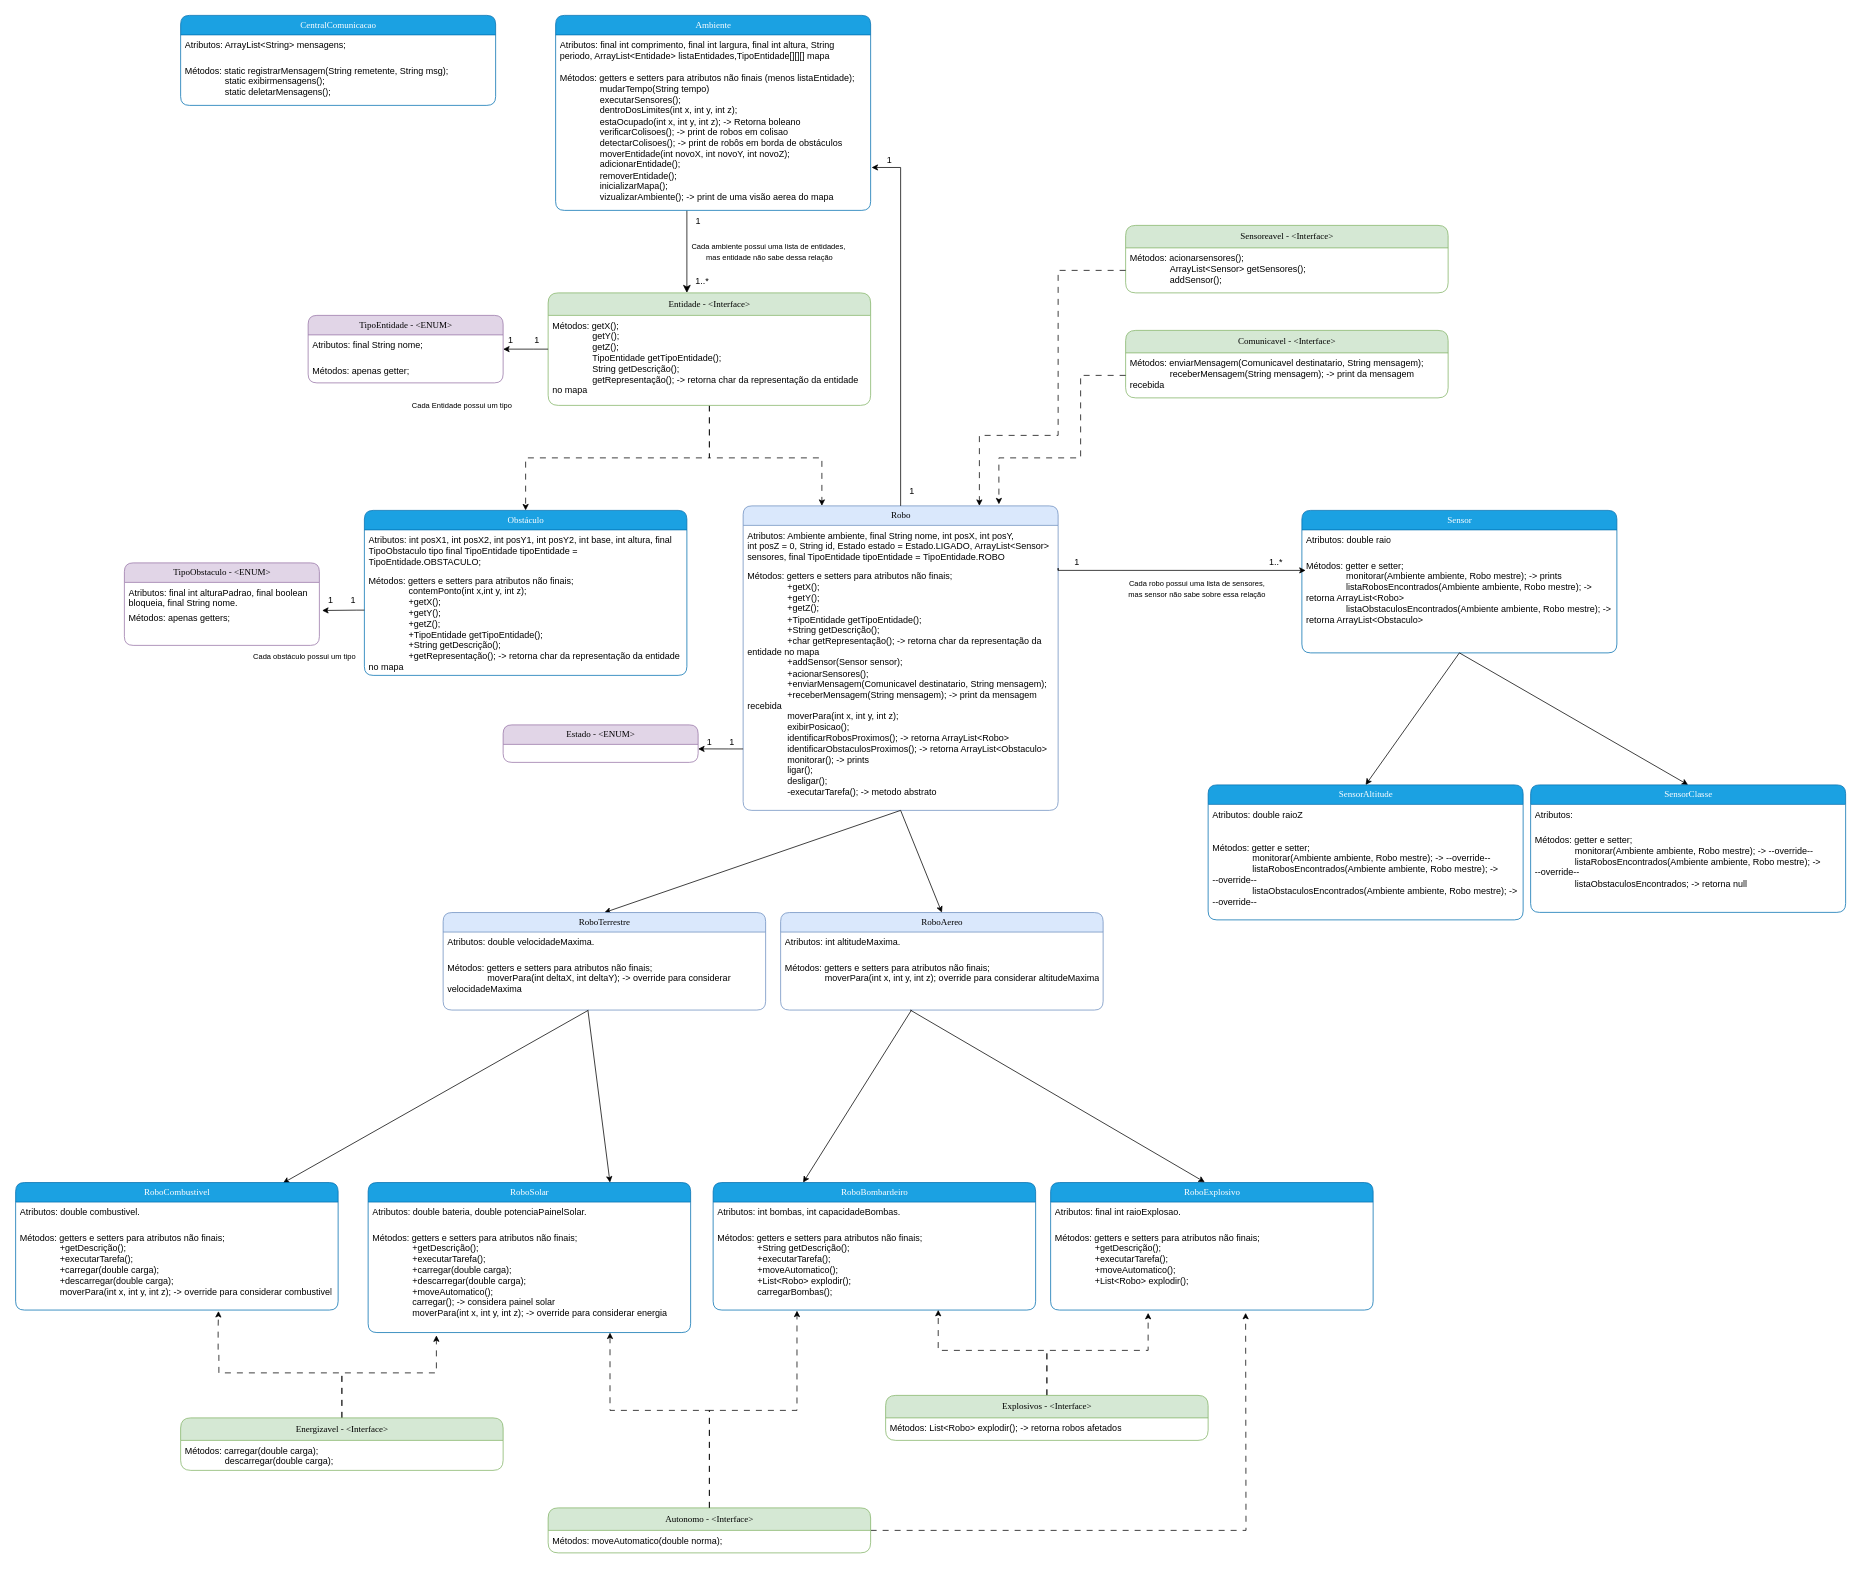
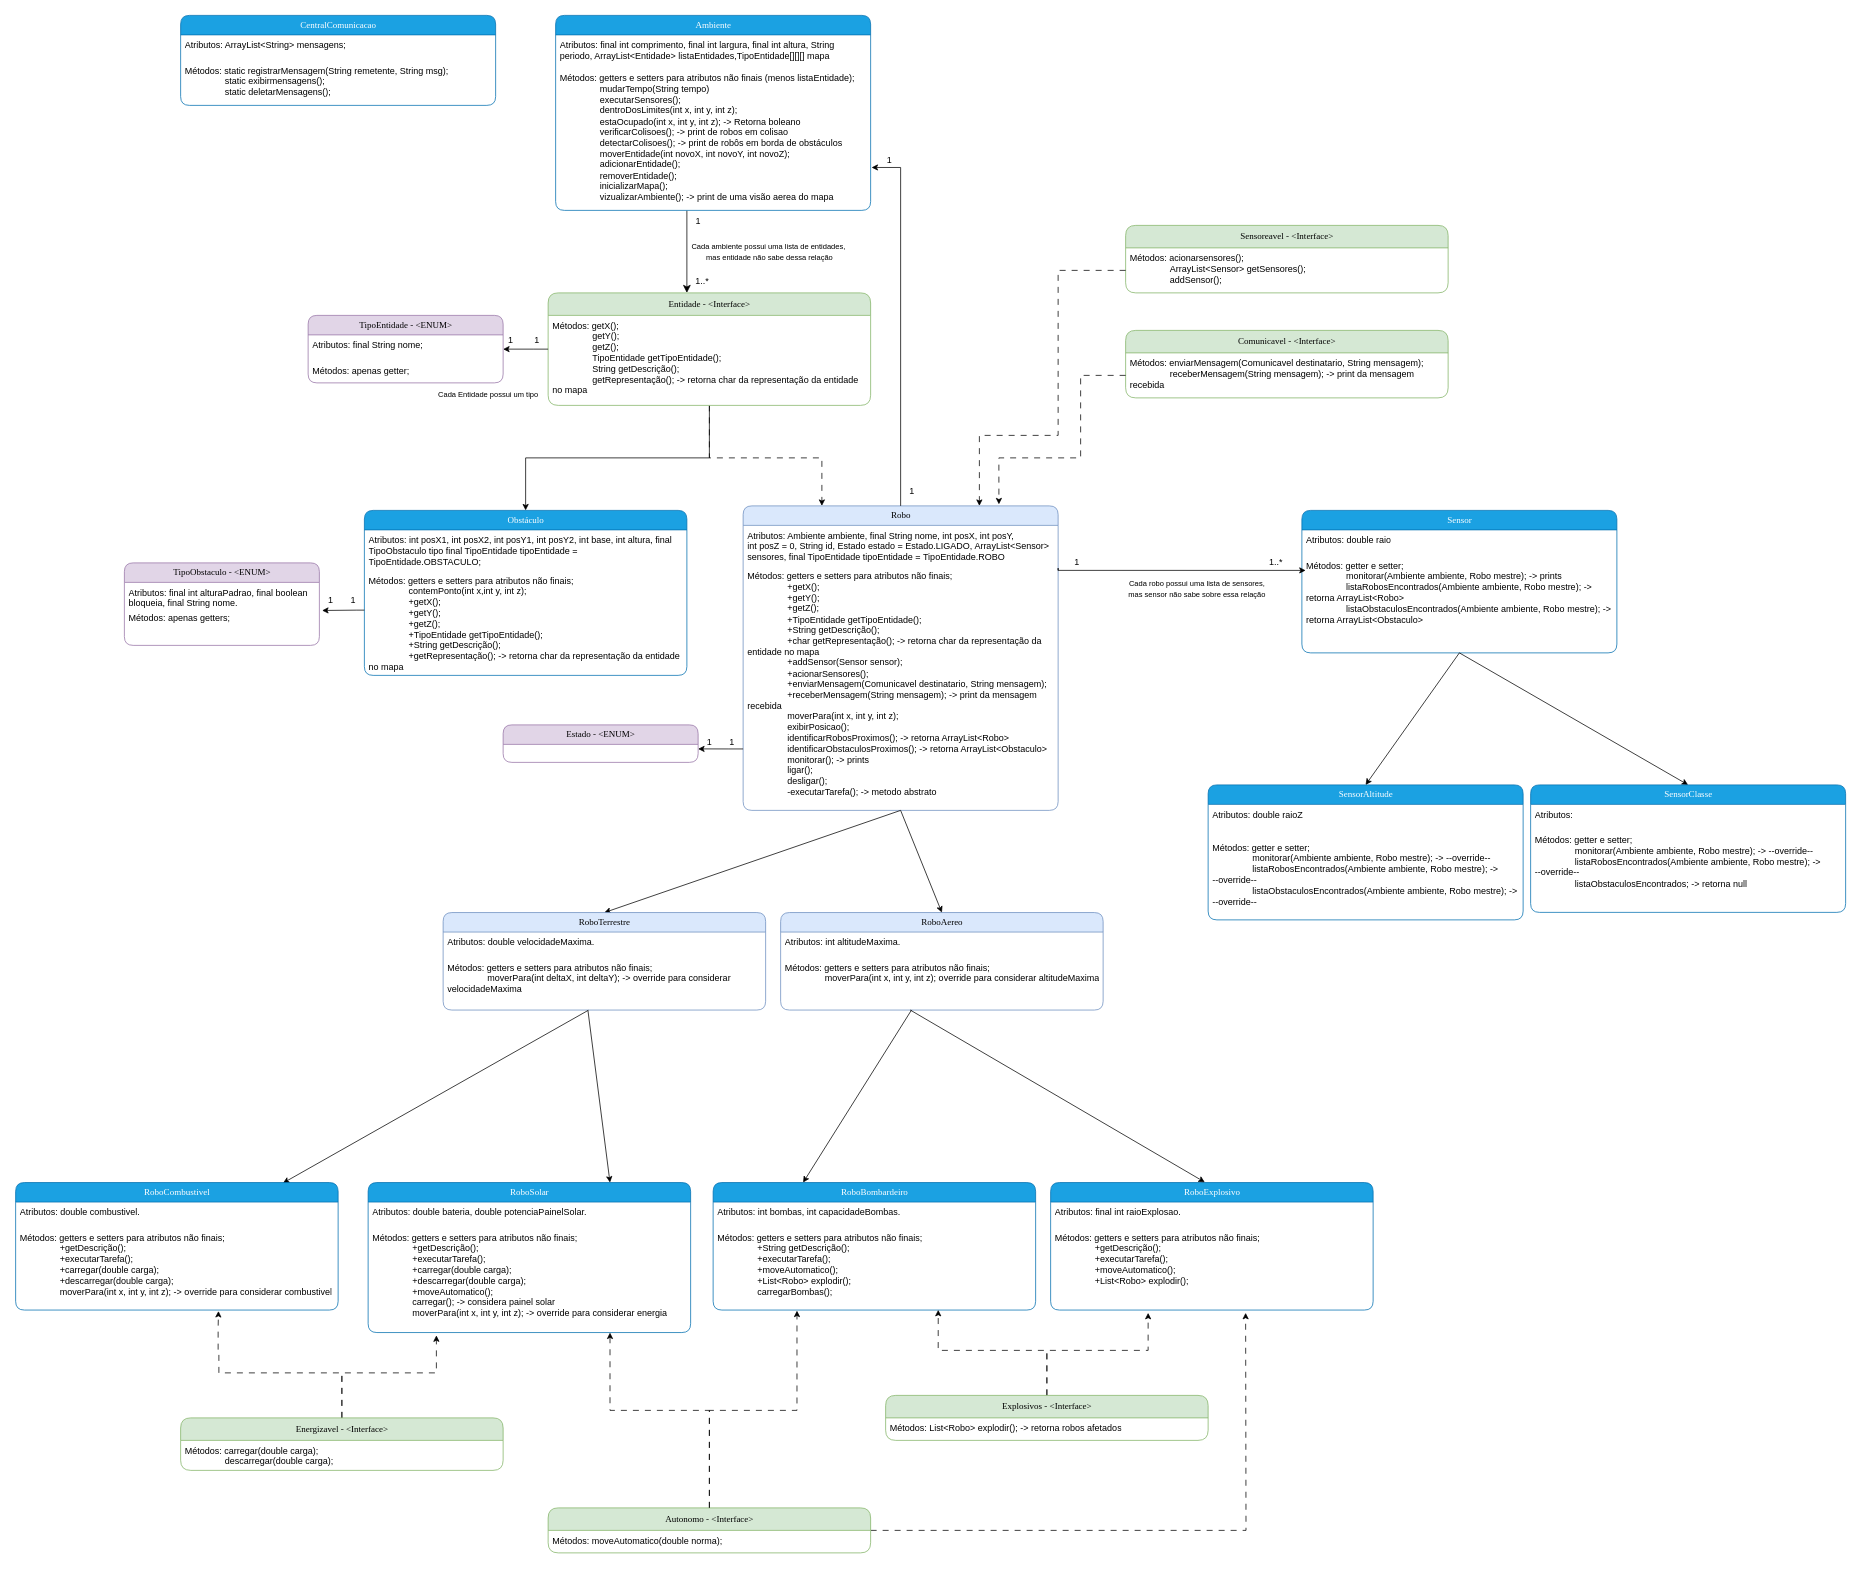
node "Cada Entidade possui um tipo": moved (462, 405) -> (488, 394)
edge "Entidade - <Interface>" -> "Obstáculo": style dashed -> solid
node "Cada obstáculo possui um tipo": removed
